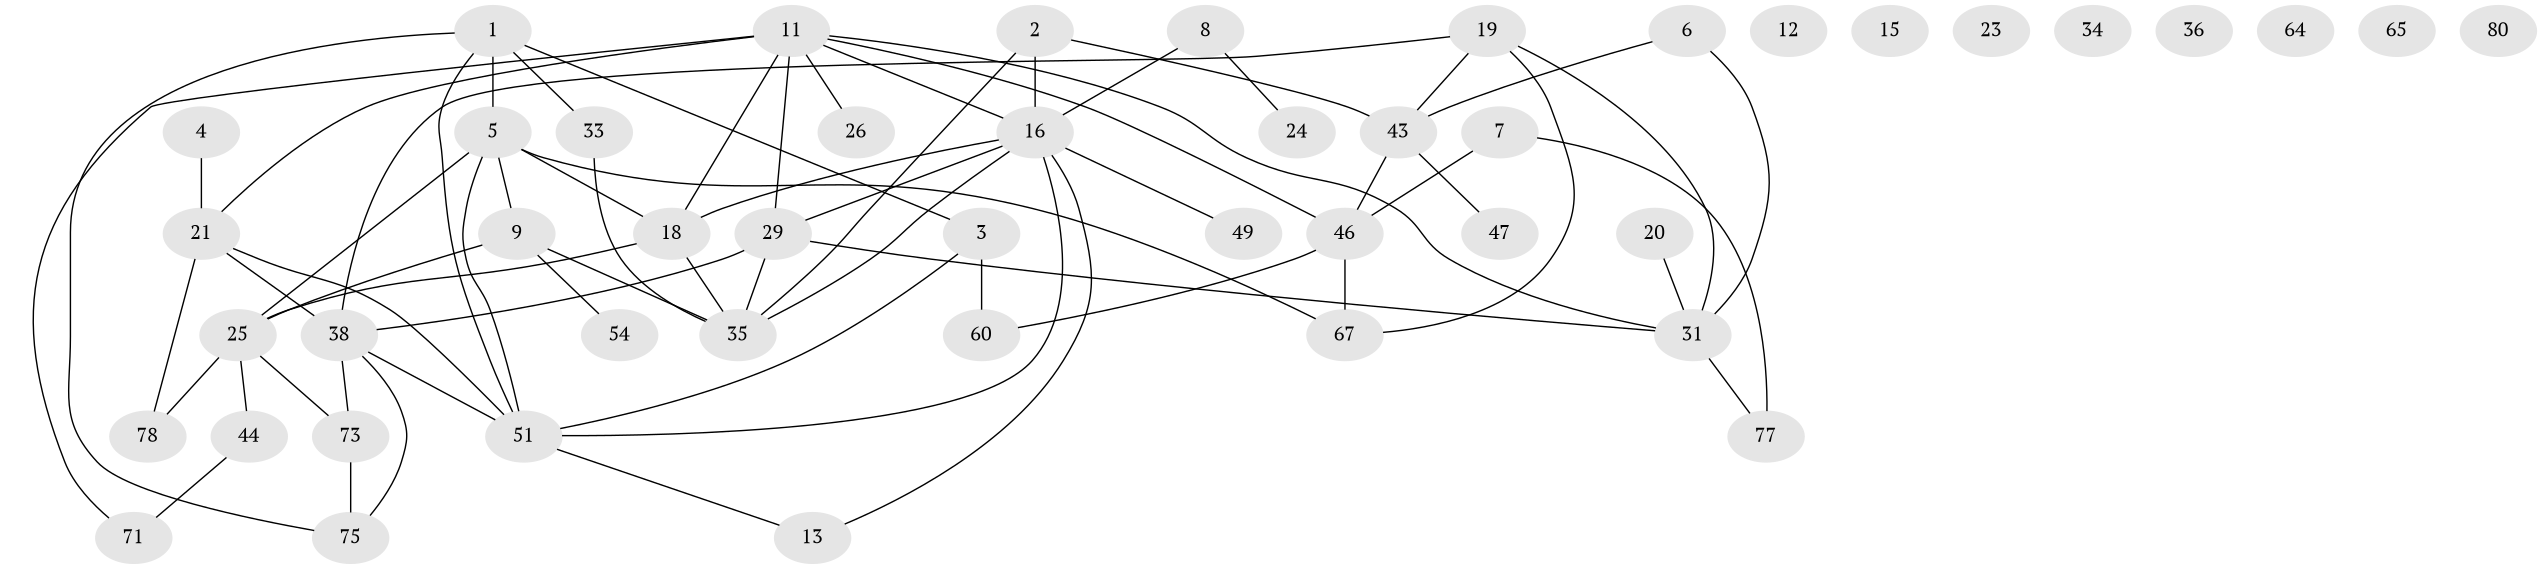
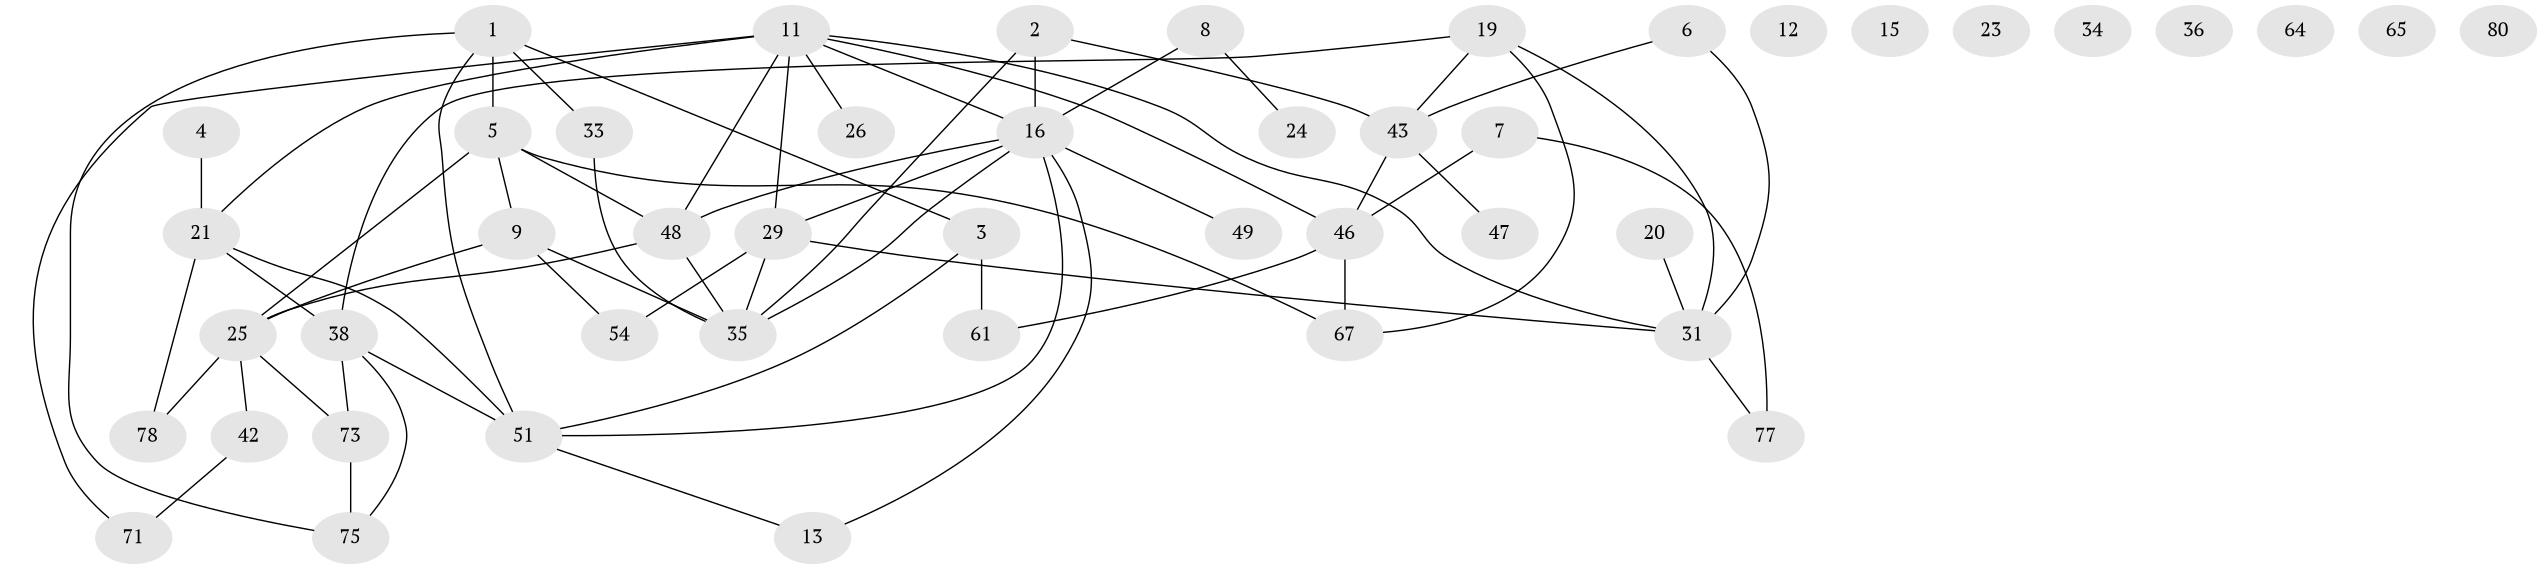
node "18": label "18" -> "48"
edge "5" -- "51": removed
edge "29" -- "38": now "29" -- "54"
node "60": label "60" -> "61"
node "44": label "44" -> "42"
